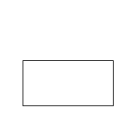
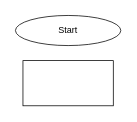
node "Start": added
